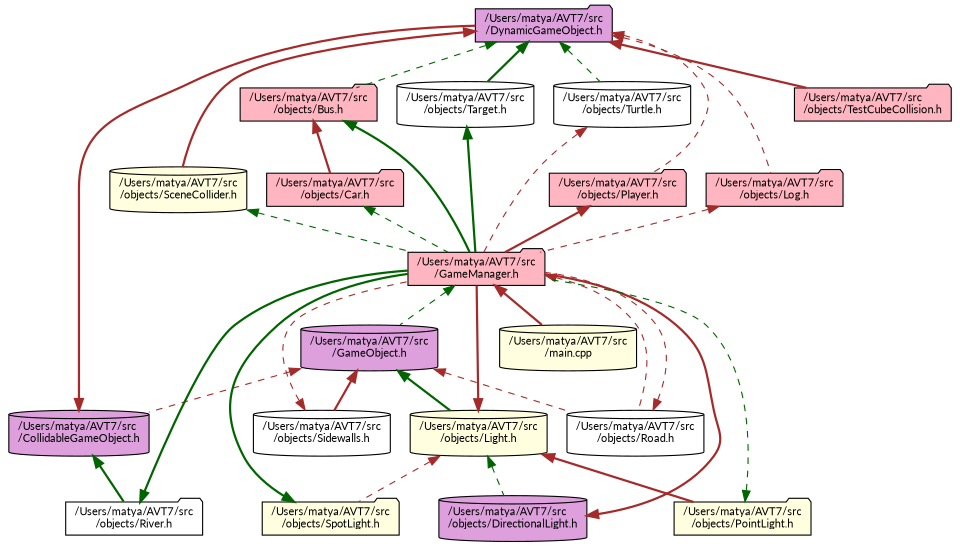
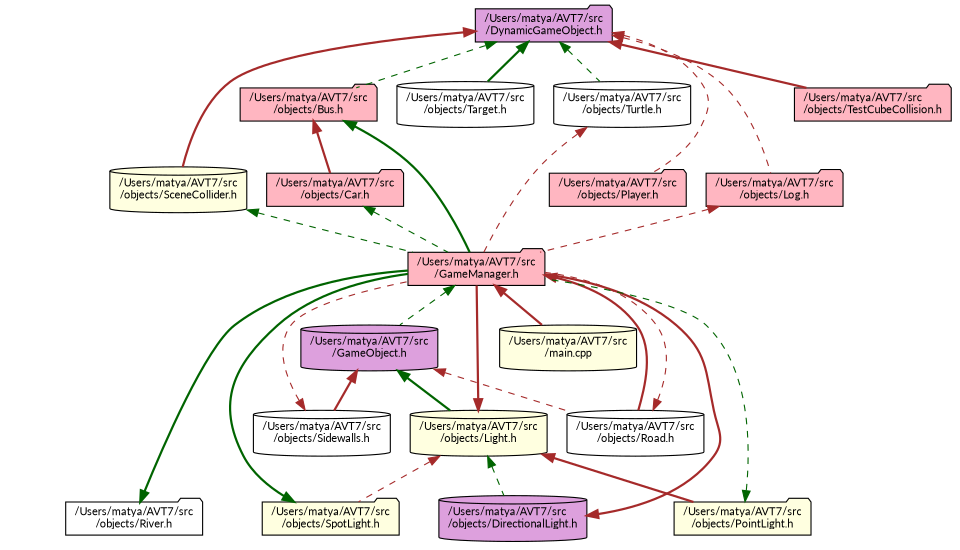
edge "/Users/matya/AVT7/src /GameManager.h" -> "/Users/matya/AVT7/src /objects/Target.h": removed
edge "/Users/matya/AVT7/src /GameManager.h" -> "/Users/matya/AVT7/src /objects/Player.h": removed
edge "/Users/matya/AVT7/src /objects/Road.h" -> "/Users/matya/AVT7/src /GameManager.h": style dashed -> bold
node "/Users/matya/AVT7/src /CollidableGameObject.h": removed
